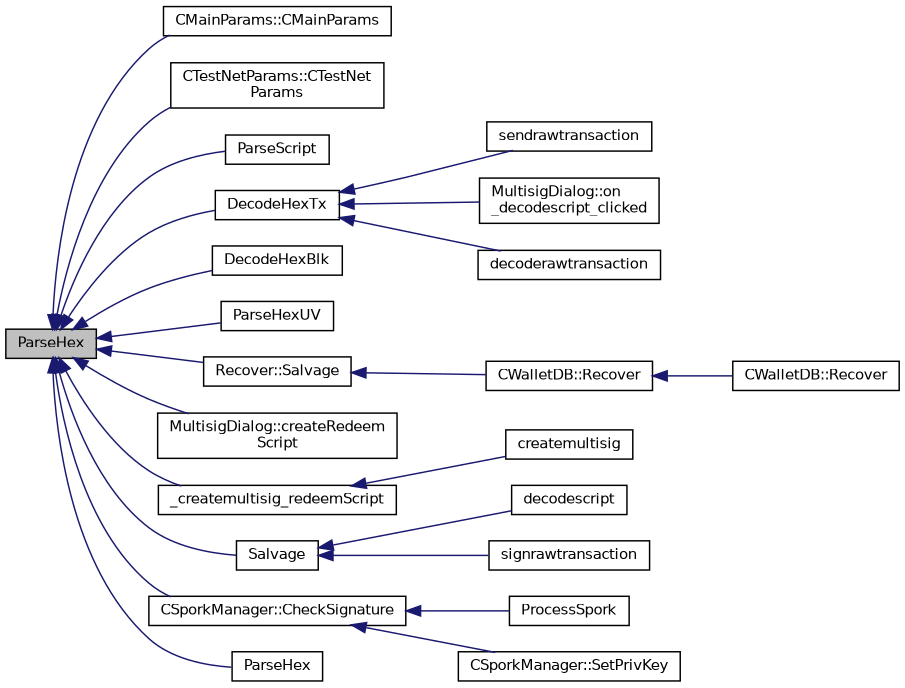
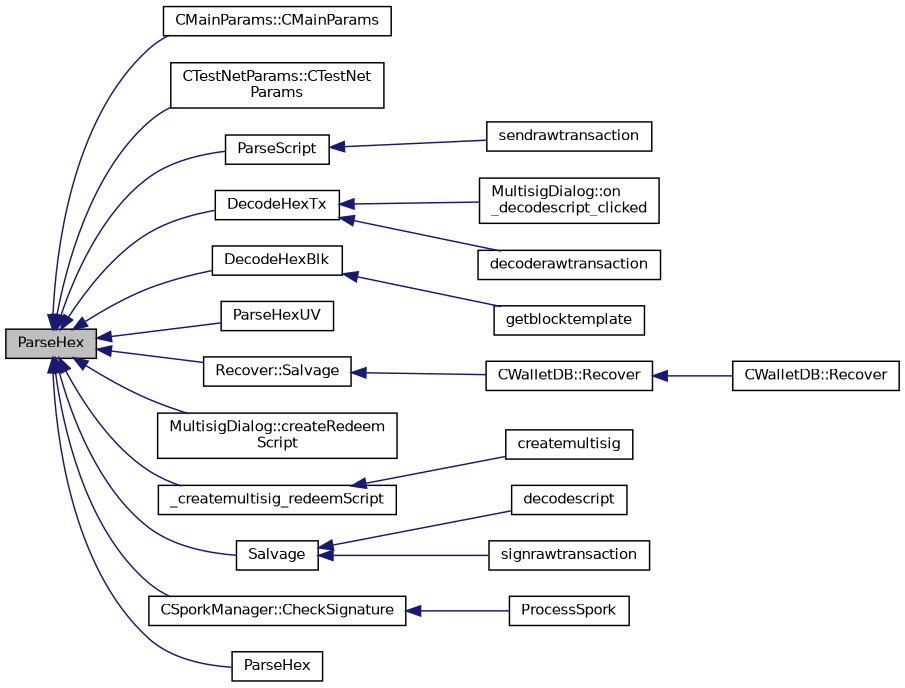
edge "sendrawtransaction" -> "DecodeHexTx": now "sendrawtransaction" -> "ParseScript"
node "getblocktemplate": added
node "CSporkManager::SetPrivKey": removed
